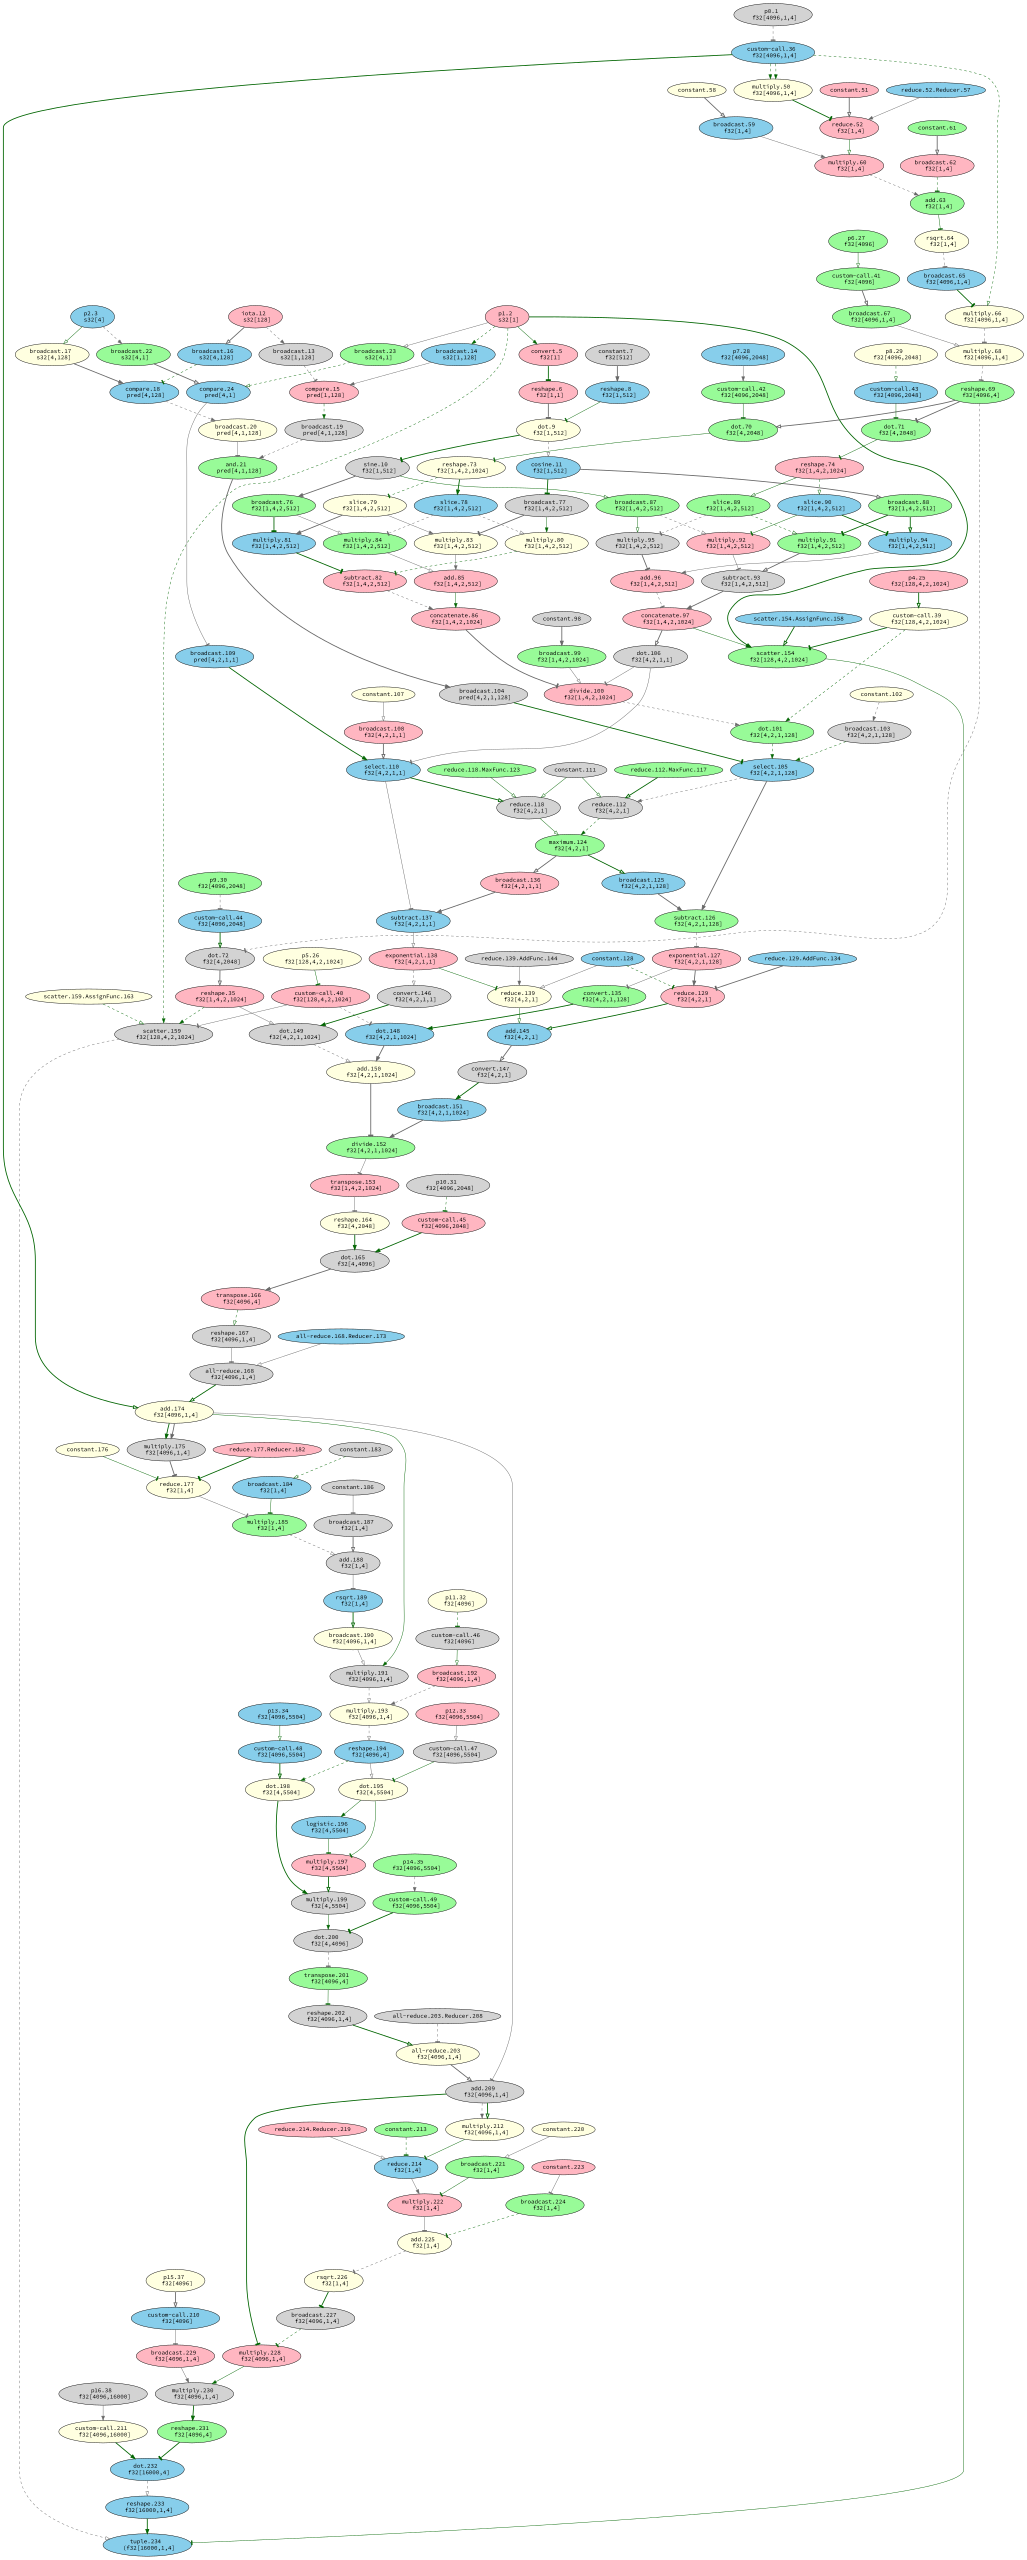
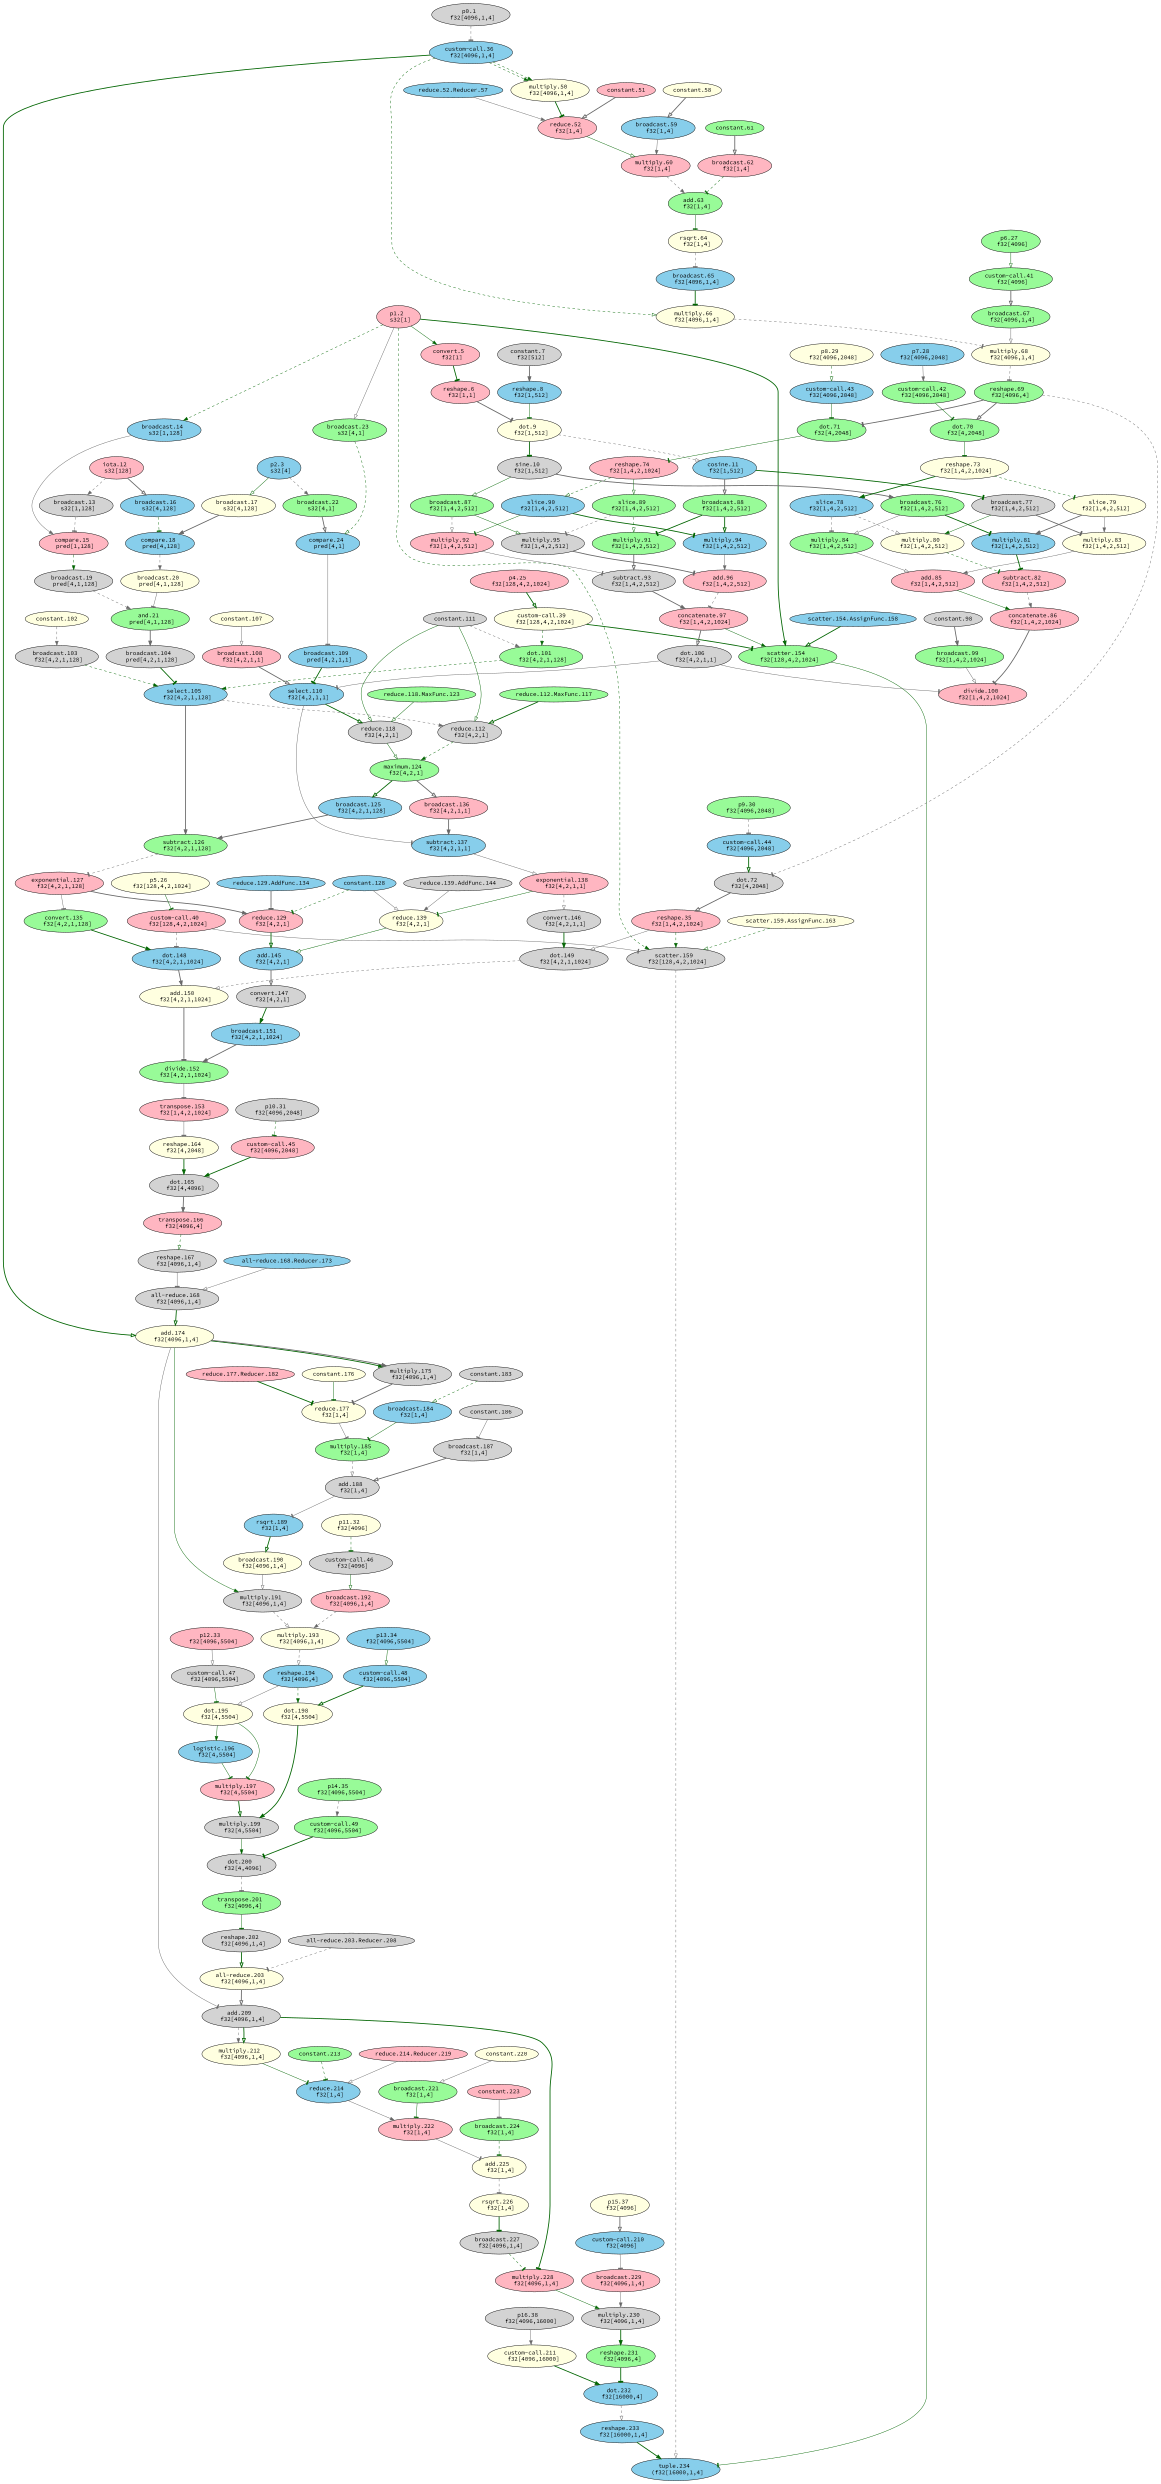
edge "divide.100 f32[1,4,2,1024]" -> "dot.101 f32[4,2,1,128]": now "constant.111" -> "dot.101 f32[4,2,1,128]"
edge "broadcast.109 pred[4,2,1,1]" -> "select.110 f32[4,2,1,1]": arrowhead normal -> tee
